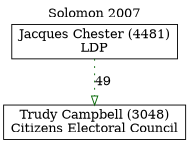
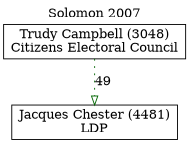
edge "Jacques Chester (4481) LDP" -> "Trudy Campbell (3048) Citizens Electoral Council": reversed
